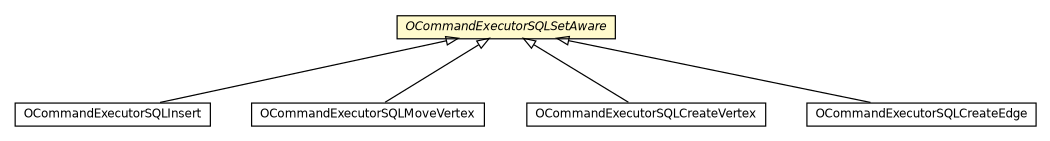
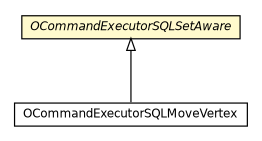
node "OCommandExecutorSQLInsert": removed
node "OCommandExecutorSQLCreateVertex": removed
node "OCommandExecutorSQLCreateEdge": removed
